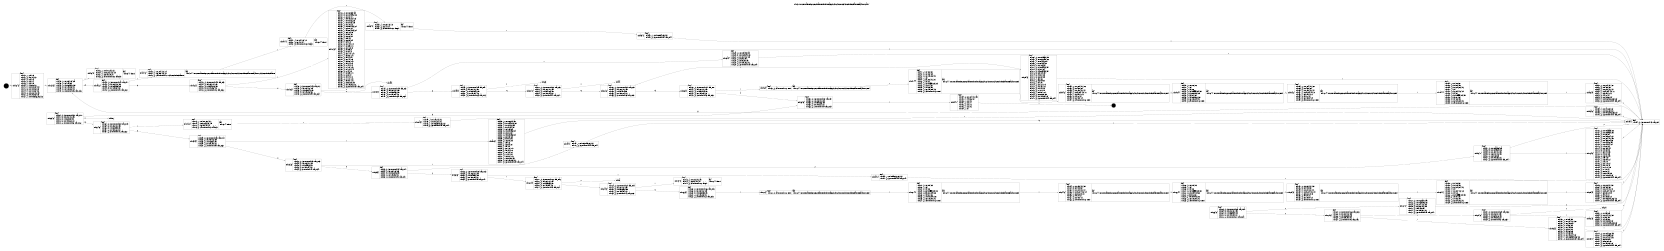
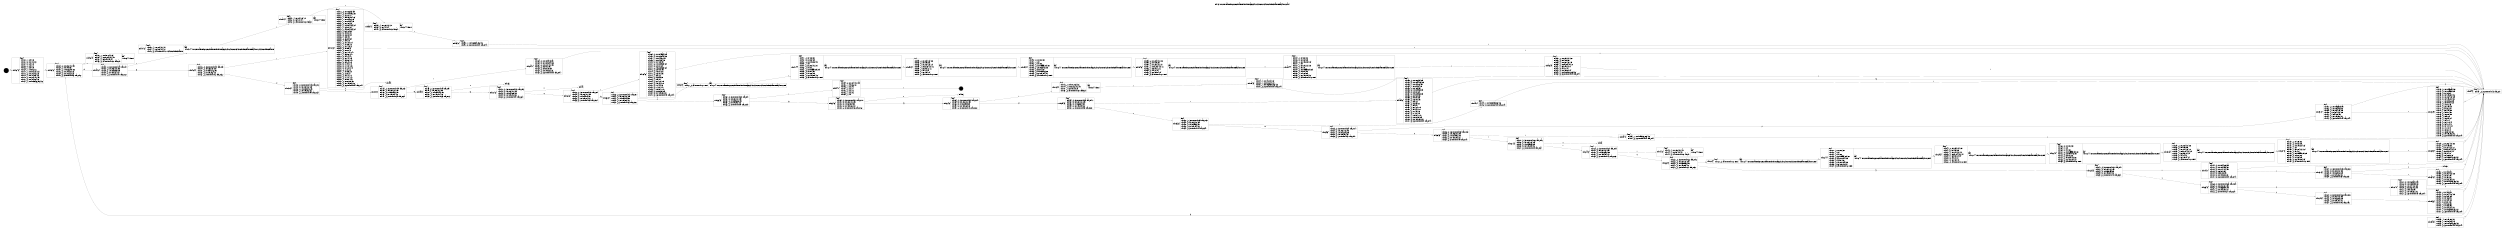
edge "0x40156b [25]" -> "0x401552 [25]": reversed
node "0x40164c [25]": added
edge "0x40167e [25]" -> "0x401697 [25]": now "0x4017bb [27]" -> "0x401697 [25]"
